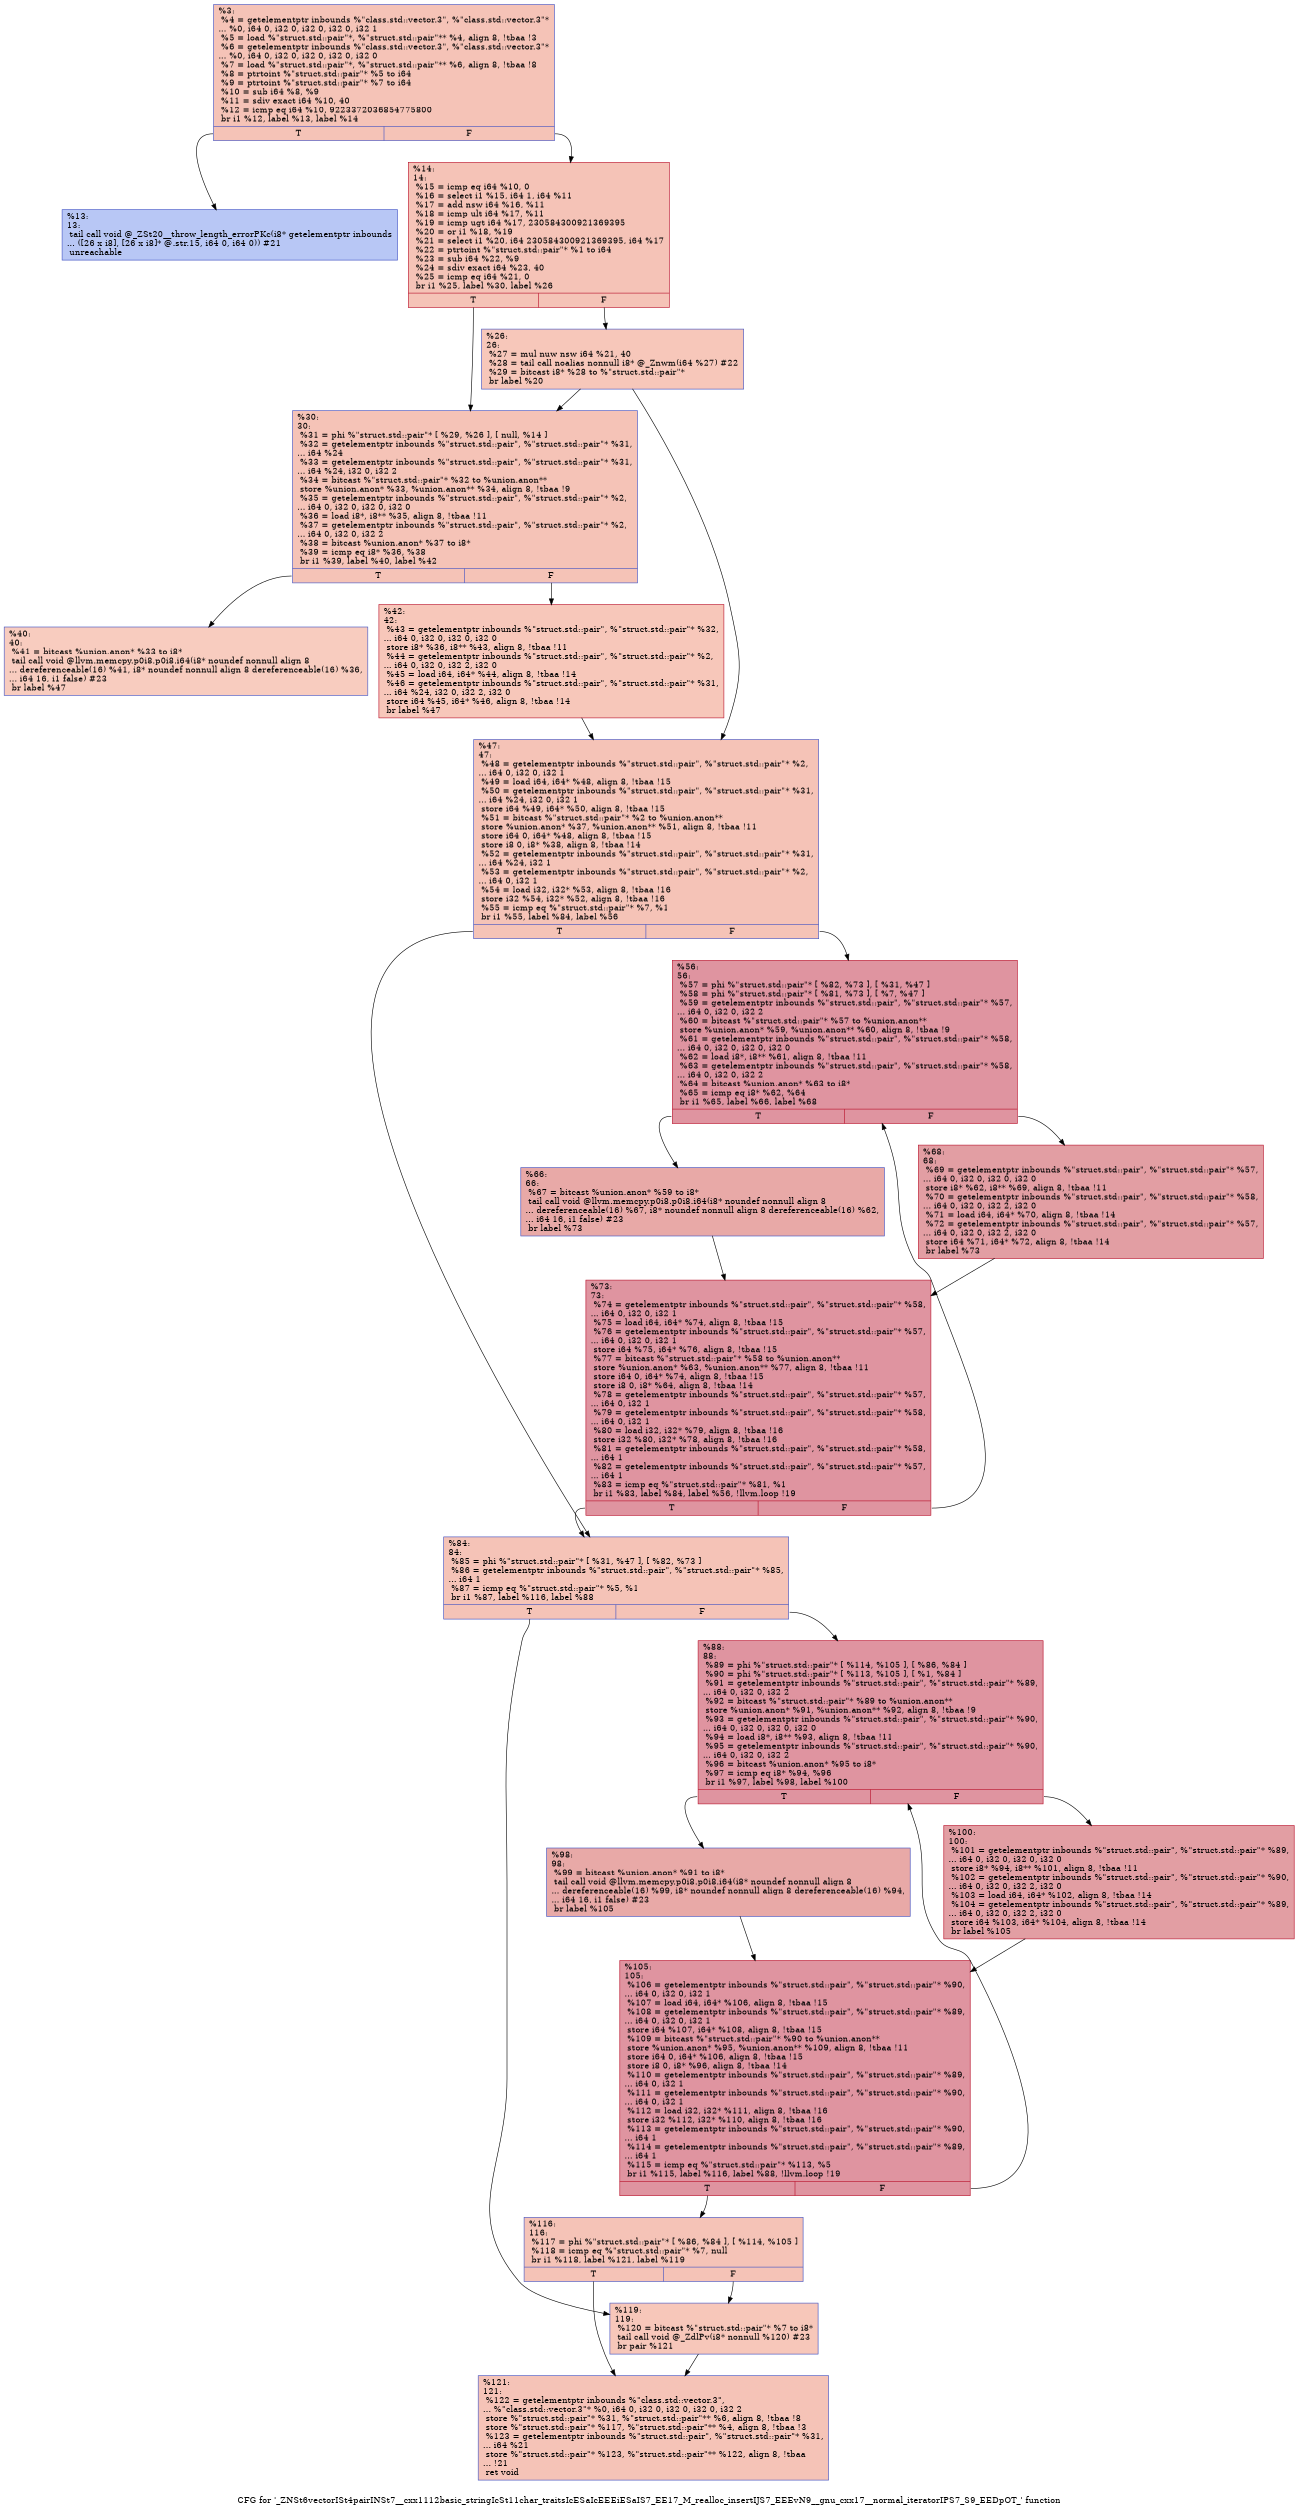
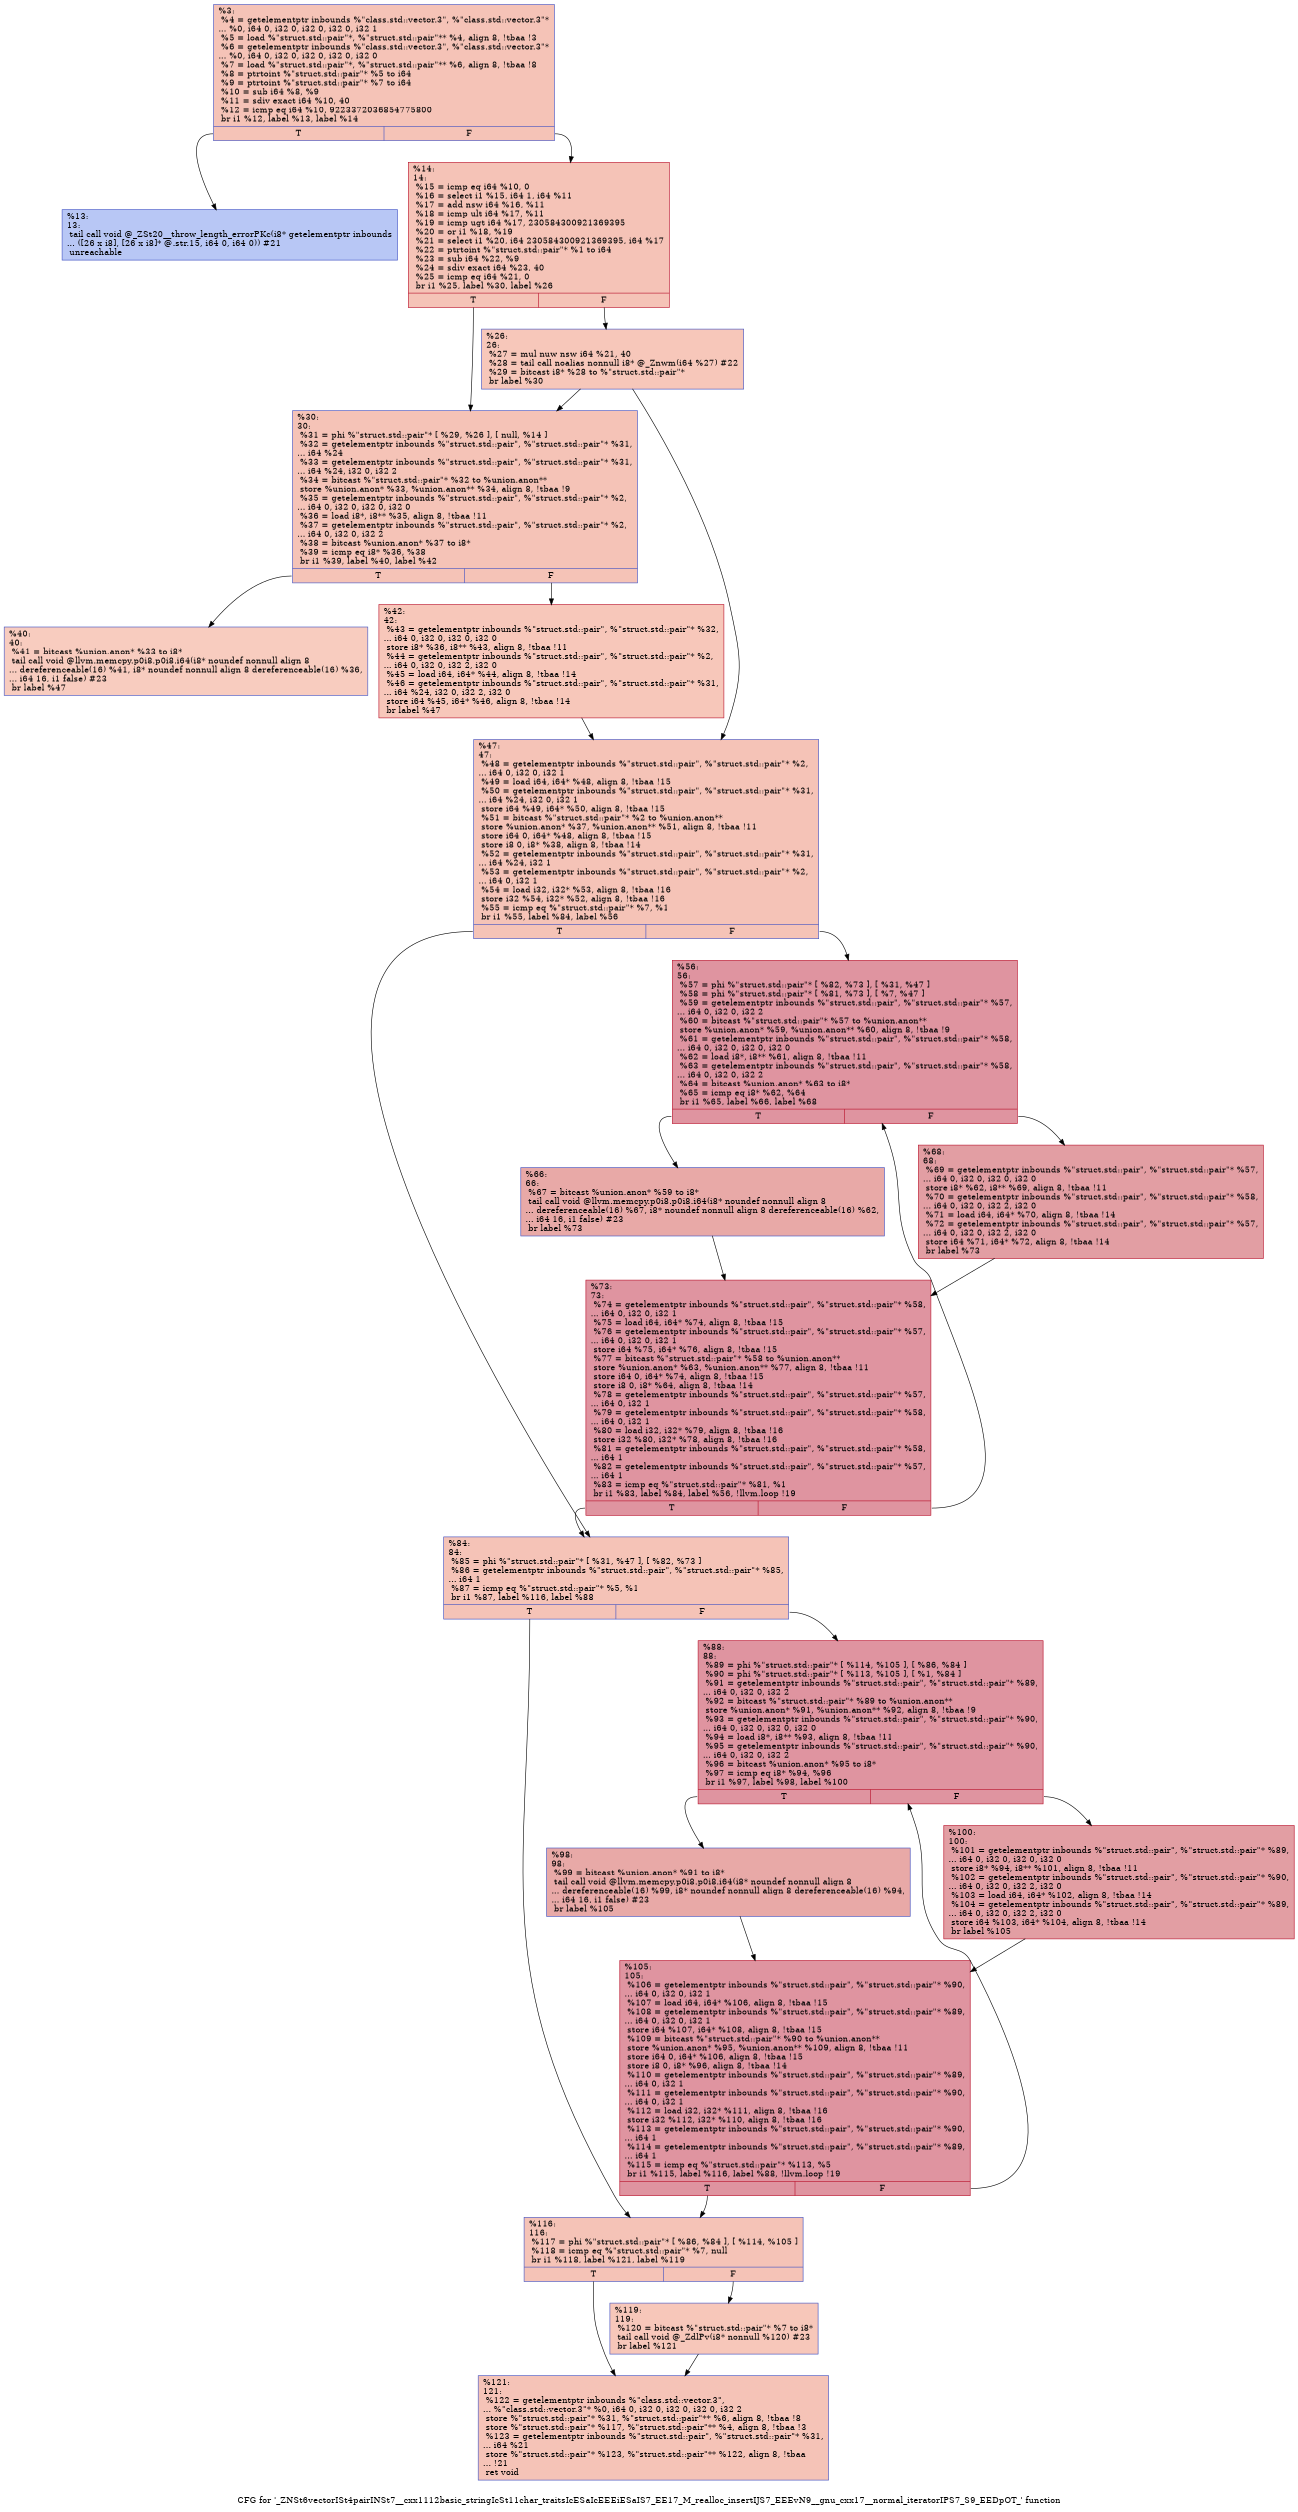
node "%26:": text "br label %20" -> "br label %30"
edge "%84:" -> "%119:": now "%84:" -> "%116:"
node "%119:": text "br pair %121" -> "br label %121"
